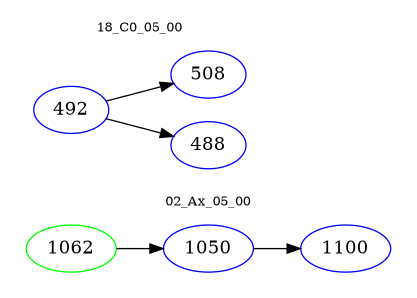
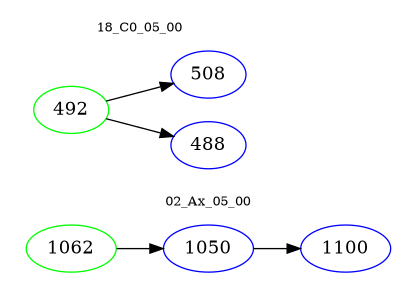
node "492": color blue -> green
